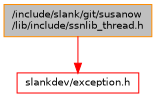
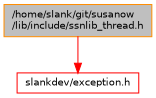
node "/include/slank/git/susanow /lib/include/ssnlib_thread.h": label "/include/slank/git/susanow /lib/include/ssnlib_thread.h" -> "/home/slank/git/susanow /lib/include/ssnlib_thread.h"
